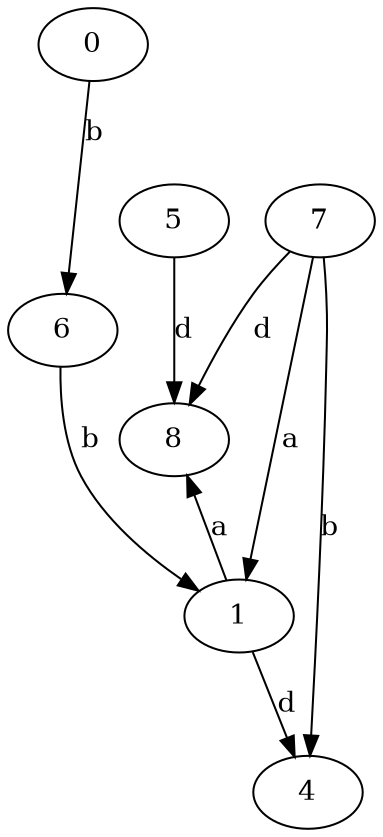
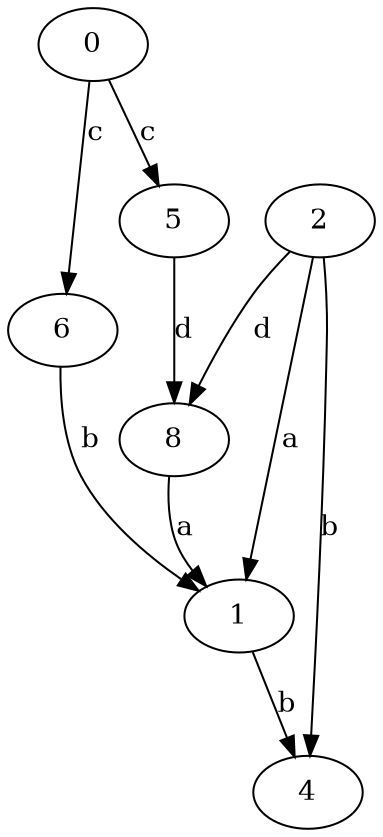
edge "0" -> "5": added, label "c"
edge "0" -> "6": label "b" -> "c"
node "7": label "7" -> "2"
edge "1" -> "8": reversed
edge "1" -> "4": label "d" -> "b"
